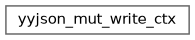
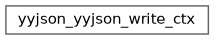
node "yyjson_mut_write_ctx": label "yyjson_mut_write_ctx" -> "yyjson_yyjson_write_ctx"
